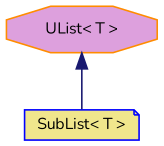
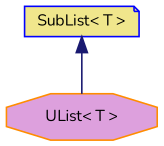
edge "SubList< T >" -> "UList< T >": reversed
